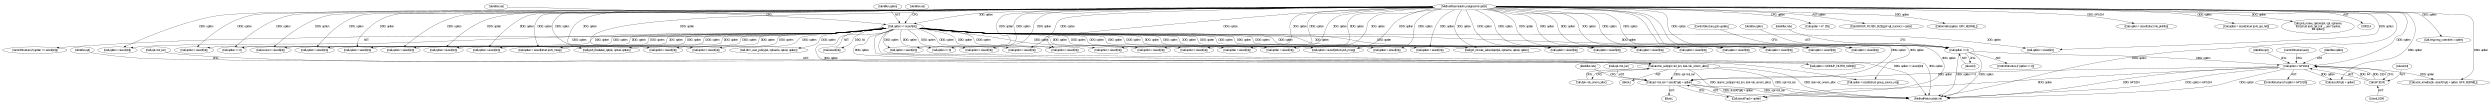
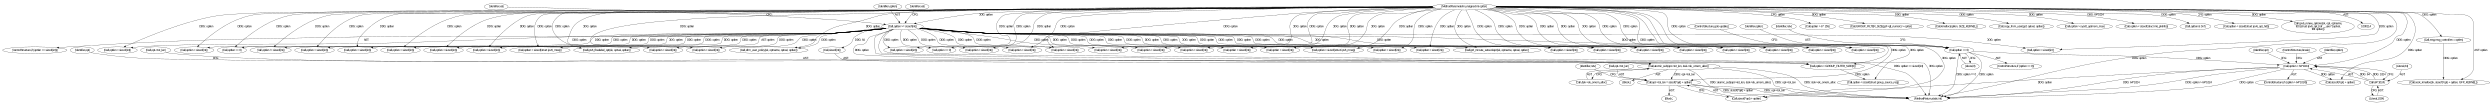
edge "(MethodParameterIn,unsigned int optlen)" -> "(Call,xfrm_user_policy(sk, optname, optval, optlen))": added, label "DDG: optlen"
edge "(MethodParameterIn,unsigned int optlen)" -> "(Call,GROUP_FILTER_SIZE(gsf->gf_numsrc) > optlen)": label "AST: optlen" -> "DDG: optlen"
edge "(MethodParameterIn,unsigned int optlen)" -> "(Call,optlen < sizeof(struct ipv6_opt_hdr))": label "DDG: optlen" -> "CFG: optlen"
edge "(MethodParameterIn,unsigned int optlen)" -> "(Call,optlen < GROUP_FILTER_SIZE(0))": added, label "DDG: optlen"
node "(Call,kmalloc(optlen, GFP_KERNEL))": label "(Call,kmalloc(optlen, GFP_KERNEL))" -> "(Call,kmalloc(optlen, SIZE_KERNEL))"
node "(Call,copy_from_user(gsf, optval, optlen))": added
node "(Call,optlen > sysctl_optmem_max)": added
node "(Call,optlen & 0x7)": added
edge "(Call,sizeof(int))" -> "(Call,optlen >= sizeof(int))": now "(Call,sizeof(int))" -> "(Call,optlen < GROUP_FILTER_SIZE(0))"
edge "(Call,optlen >= sizeof(int))" -> "(Call,ipv6_flowlabel_opt(sk, optval, optlen))": label "DDG: optlen" -> "AST: optlen"
node "(Call,source != sizeof(int))": label "(Call,source != sizeof(int))" -> "(Call,optlen != sizeof(int))"
node "(ControlStructure,sub;)": label "(ControlStructure,sub;)" -> "(ControlStructure,break;)"
edge "(MethodParameterIn,unsigned int optlen)" -> "(Call,sock_kmalloc(sk, sizeof(*opt) + optlen, GFP_KERNEL))": label "DDG: optlen" -> "AST: optlen"
edge "(Call,optlen >= sizeof(int))" -> "(Call,optlen < sizeof(struct group_source_req))": now "(Call,optlen < GROUP_FILTER_SIZE(0))" -> "(Call,optlen < sizeof(struct group_source_req))"
edge "(Call,optlen > 64*1024)" -> "(Call,sock_kmalloc(sk, sizeof(*opt) + optlen, GFP_KERNEL))": now "(Call,msg.msg_controllen = optlen)" -> "(Call,sock_kmalloc(sk, sizeof(*opt) + optlen, GFP_KERNEL))"
edge "(Call,optlen > 64*1024)" -> "(Call,opt->tot_len = sizeof(*opt) + optlen)": removed, label "DDG: optlen"
edge "(Call,&sk->sk_omem_alloc)" -> "(Call,atomic_sub(opt->tot_len, &sk->sk_omem_alloc))": label "CFG: " -> "AST: "
edge "(Call,64*1024)" -> "(Literal,1024)": added, label "CFG:"
